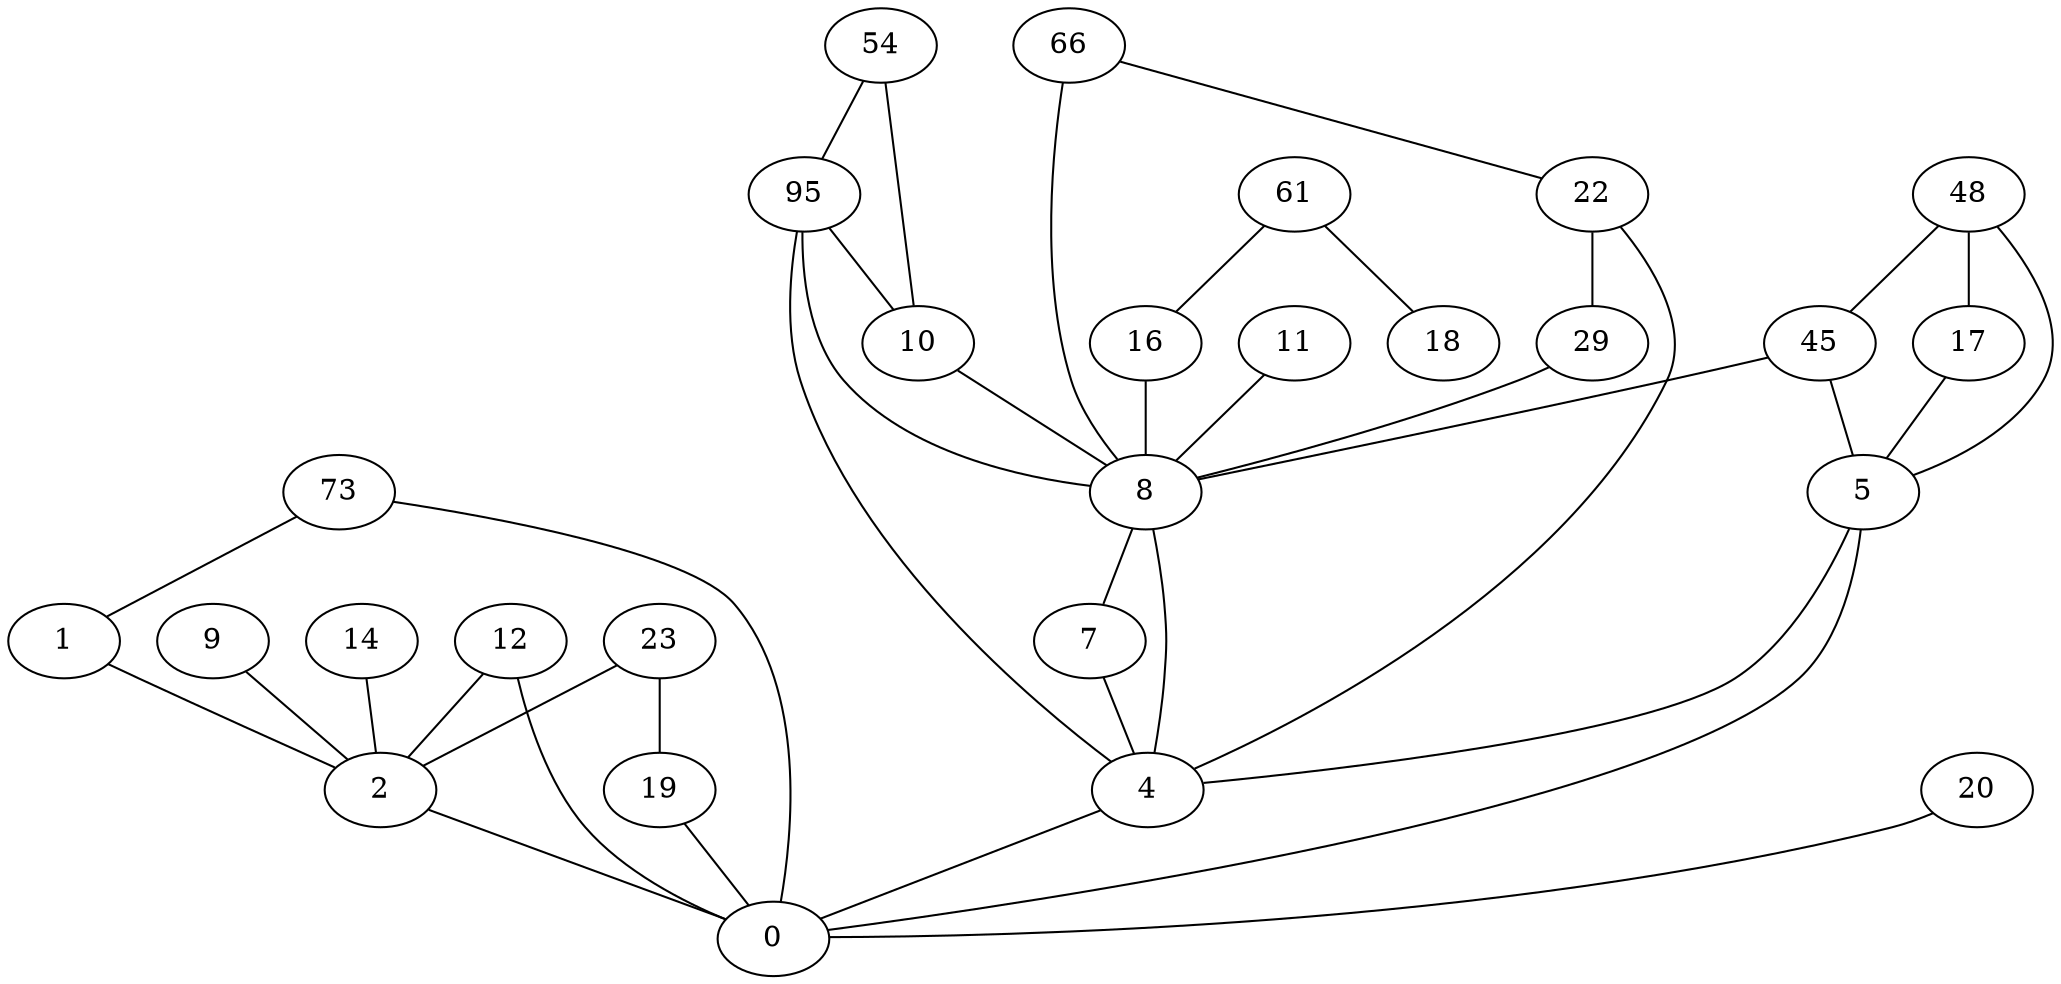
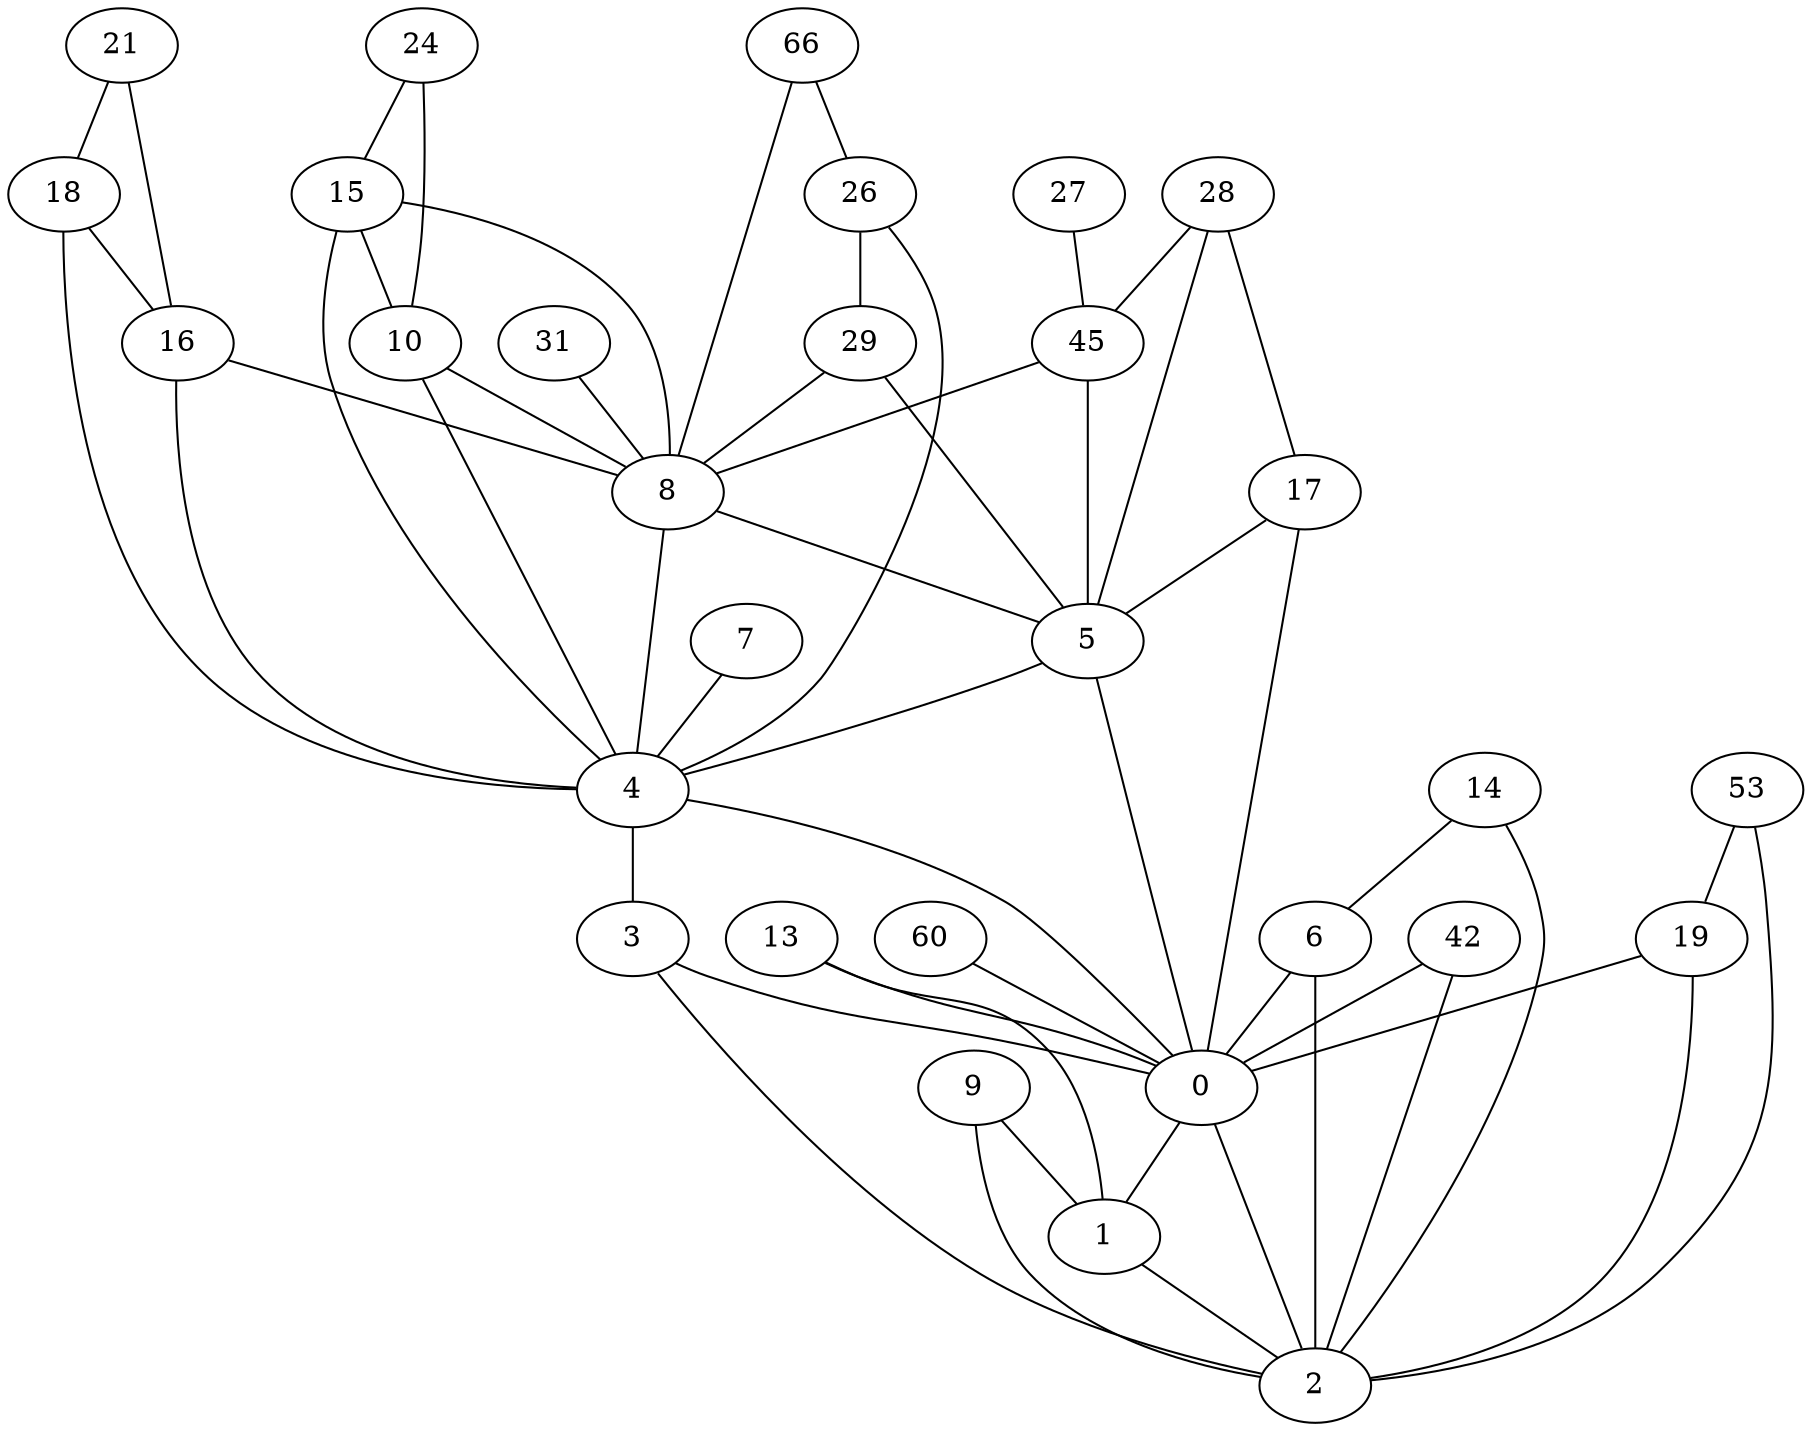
node "54": label "54" -> "24"
node "95": label "95" -> "15"
node "27": added
node "61": label "61" -> "21"
node "22": label "22" -> "26"
node "48": label "48" -> "28"
edge "18" -- "16": added
node "11": label "11" -> "31"
node "73": label "73" -> "13"
edge "29" -- "5": added
edge "8" -- "7": now "8" -- "5"
edge "10" -- "4": added
node "12": label "12" -> "42"
node "23": label "23" -> "53"
edge "18" -- "4": added
edge "16" -- "4": added
edge "17" -- "0": added
node "20": label "20" -> "60"
node "3": added
node "6": added
edge "9" -- "1": added
edge "0" -- "1": added
edge "19" -- "2": added
